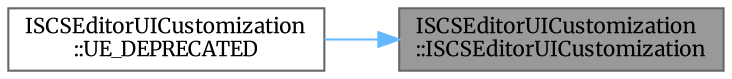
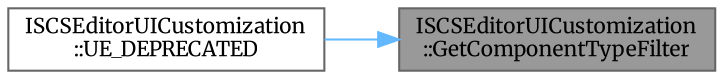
node "ISCSEditorUICustomization ::ISCSEditorUICustomization": label "ISCSEditorUICustomization ::ISCSEditorUICustomization" -> "ISCSEditorUICustomization ::GetComponentTypeFilter"
